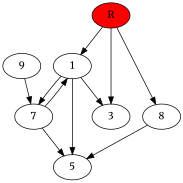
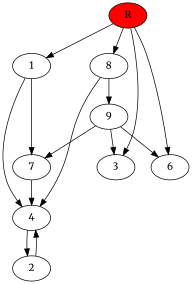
edge "8" -> "9": added
edge "1" -> "3": now "9" -> "3"
edge "7" -> "1": removed
node "5": label "5" -> "4"
node "6": added
node "2": added
